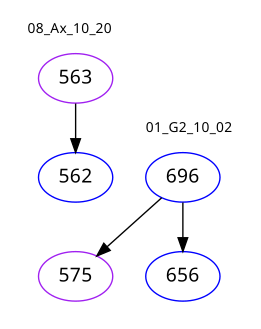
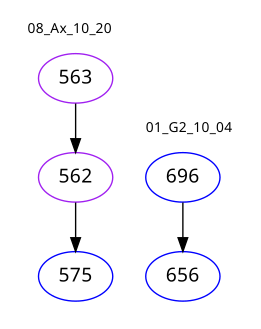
cluster "01_G2_10_02": label "01_G2_10_02" -> "01_G2_10_04"
node "562": color blue -> purple
edge "696" -> "575": now "562" -> "575"
node "575": color purple -> blue
